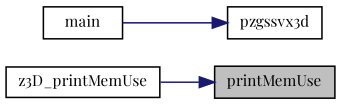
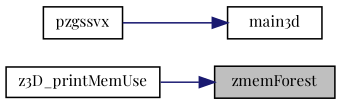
node "main": label "main" -> "pzgssvx"
node "pzgssvx3d": label "pzgssvx3d" -> "main3d"
node "printMemUse": label "printMemUse" -> "zmemForest"
